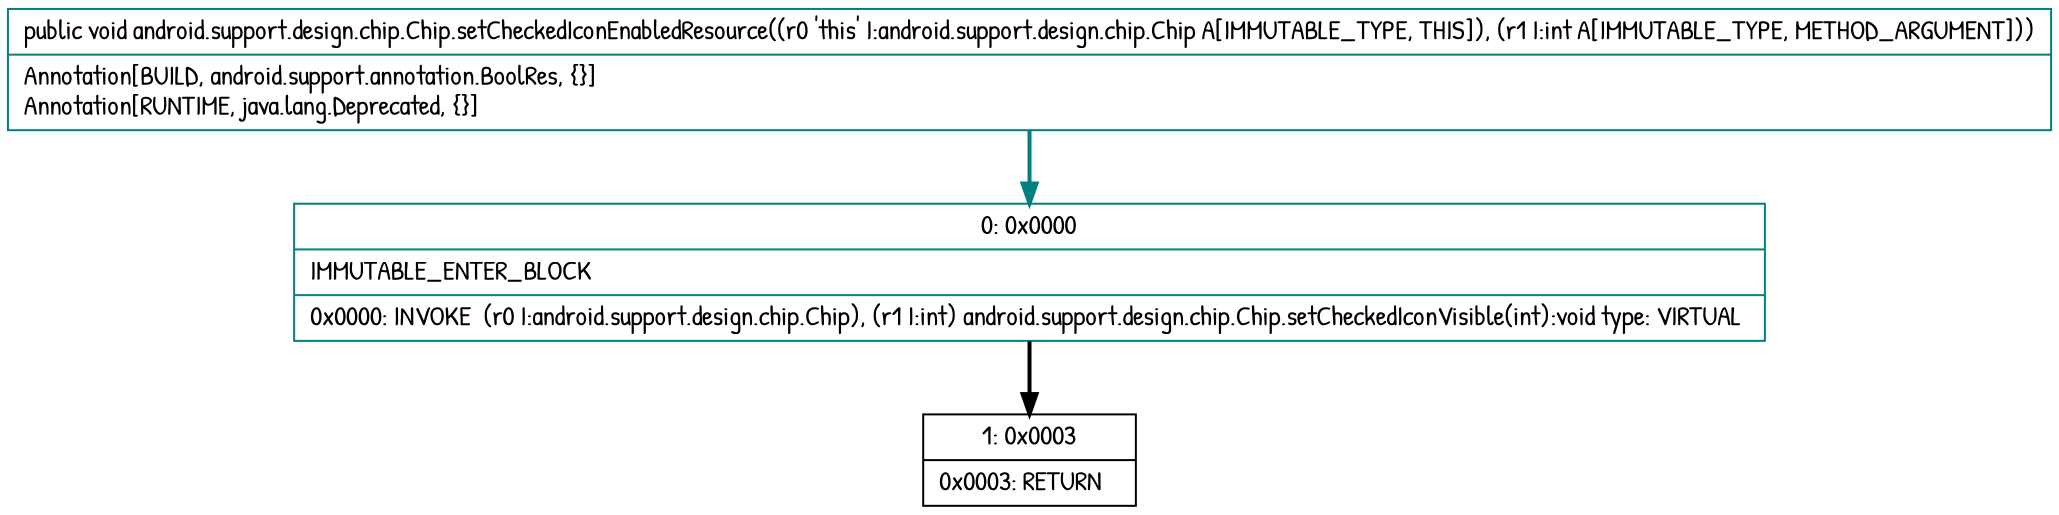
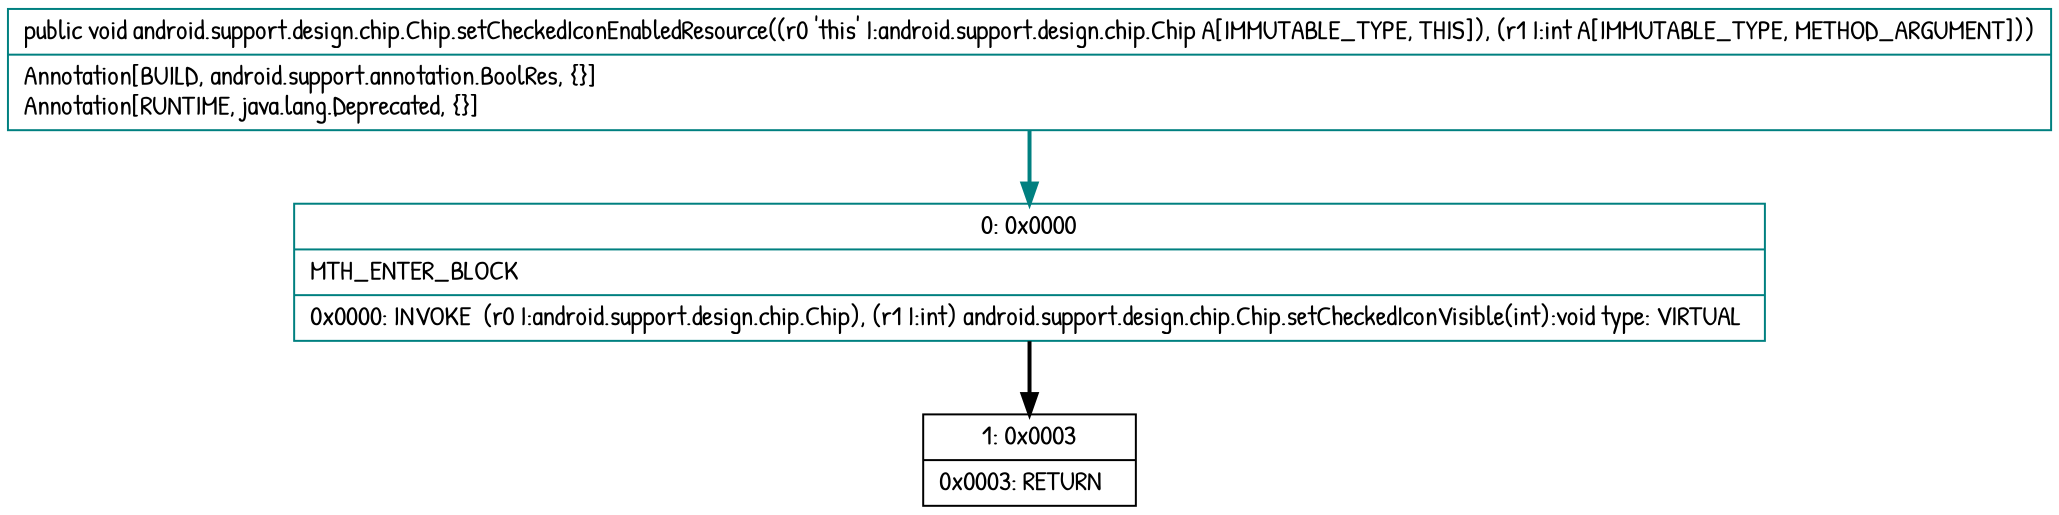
node "0: 0x0000": text "IMMUTABLE_ENTER_BLOCK" -> "MTH_ENTER_BLOCK"
